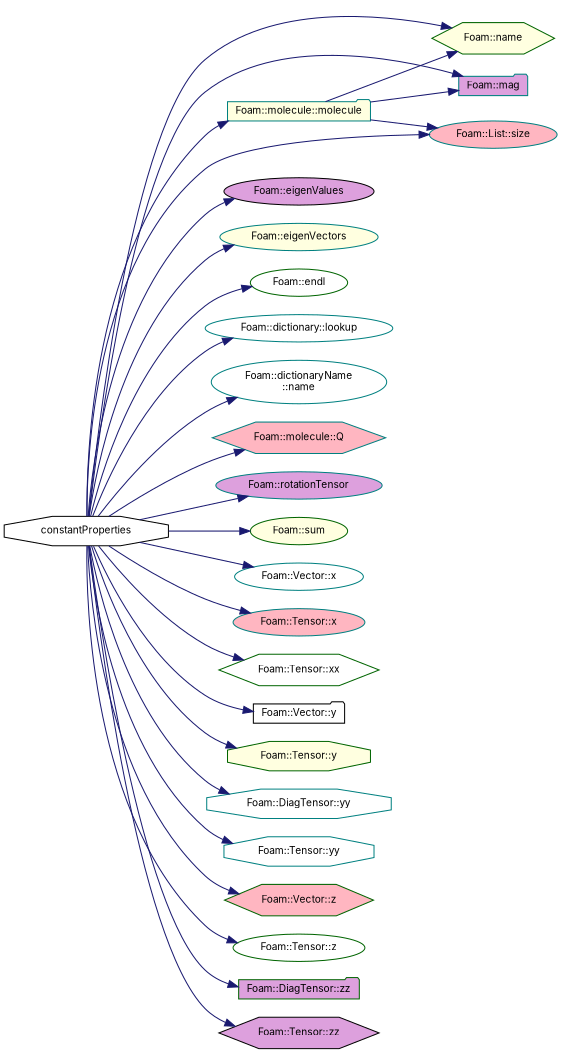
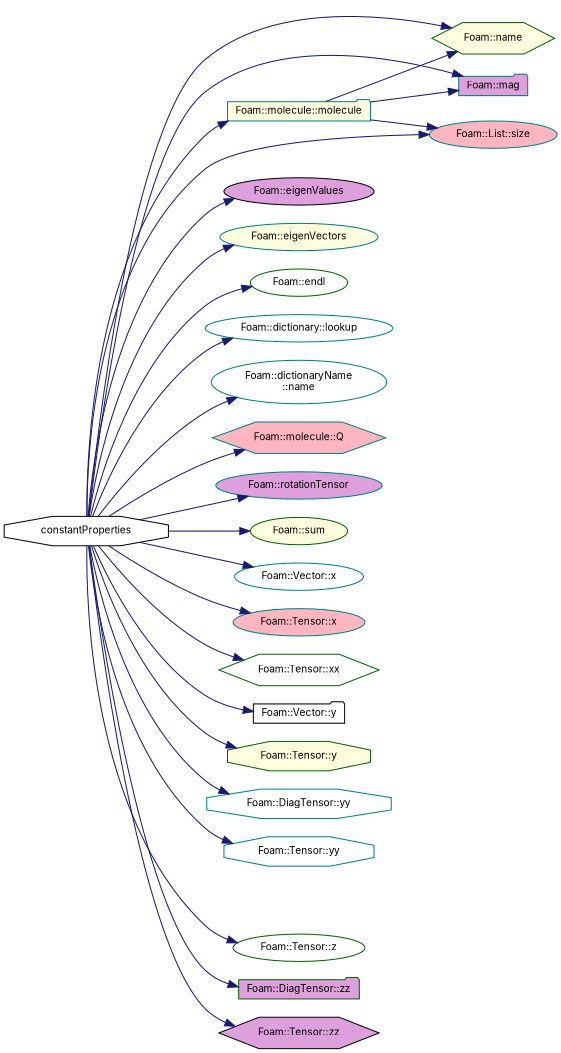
node "Foam::Vector::z": removed
